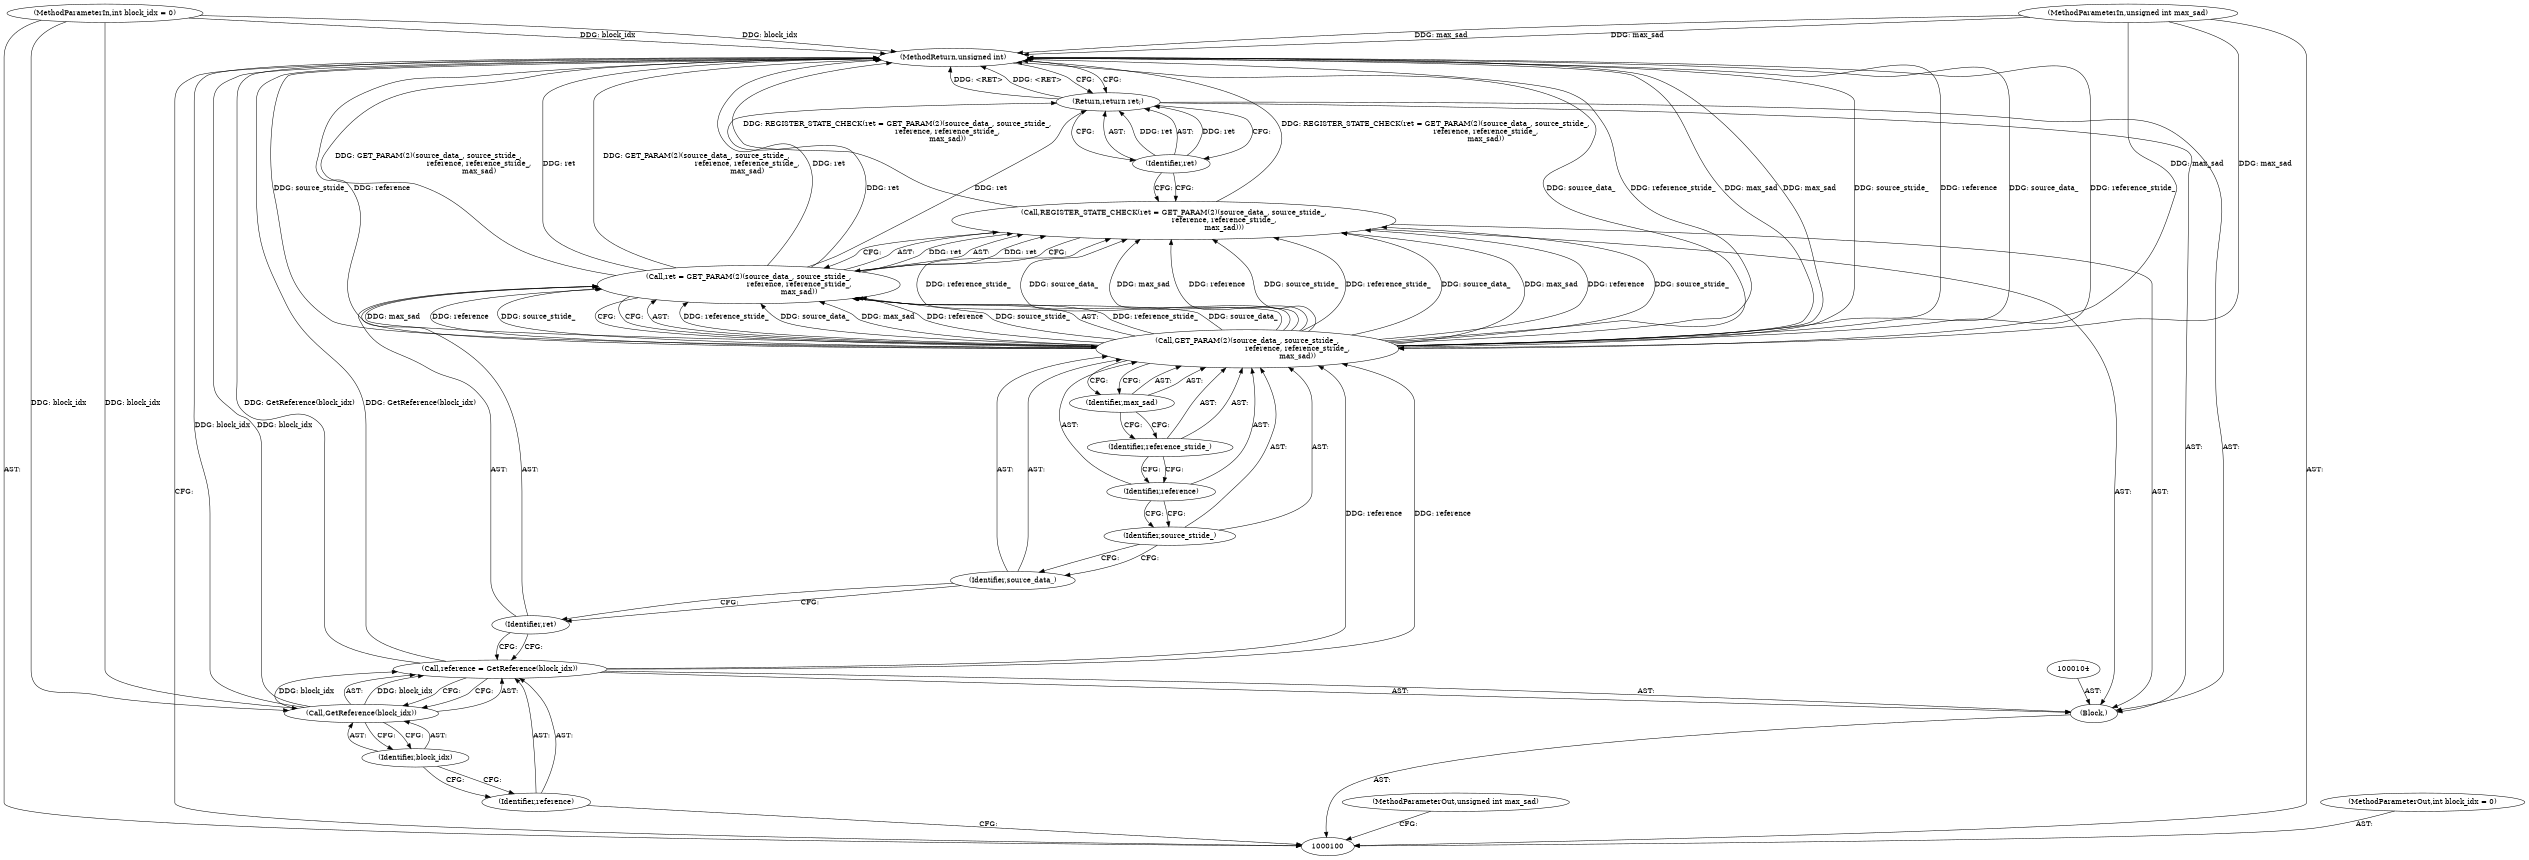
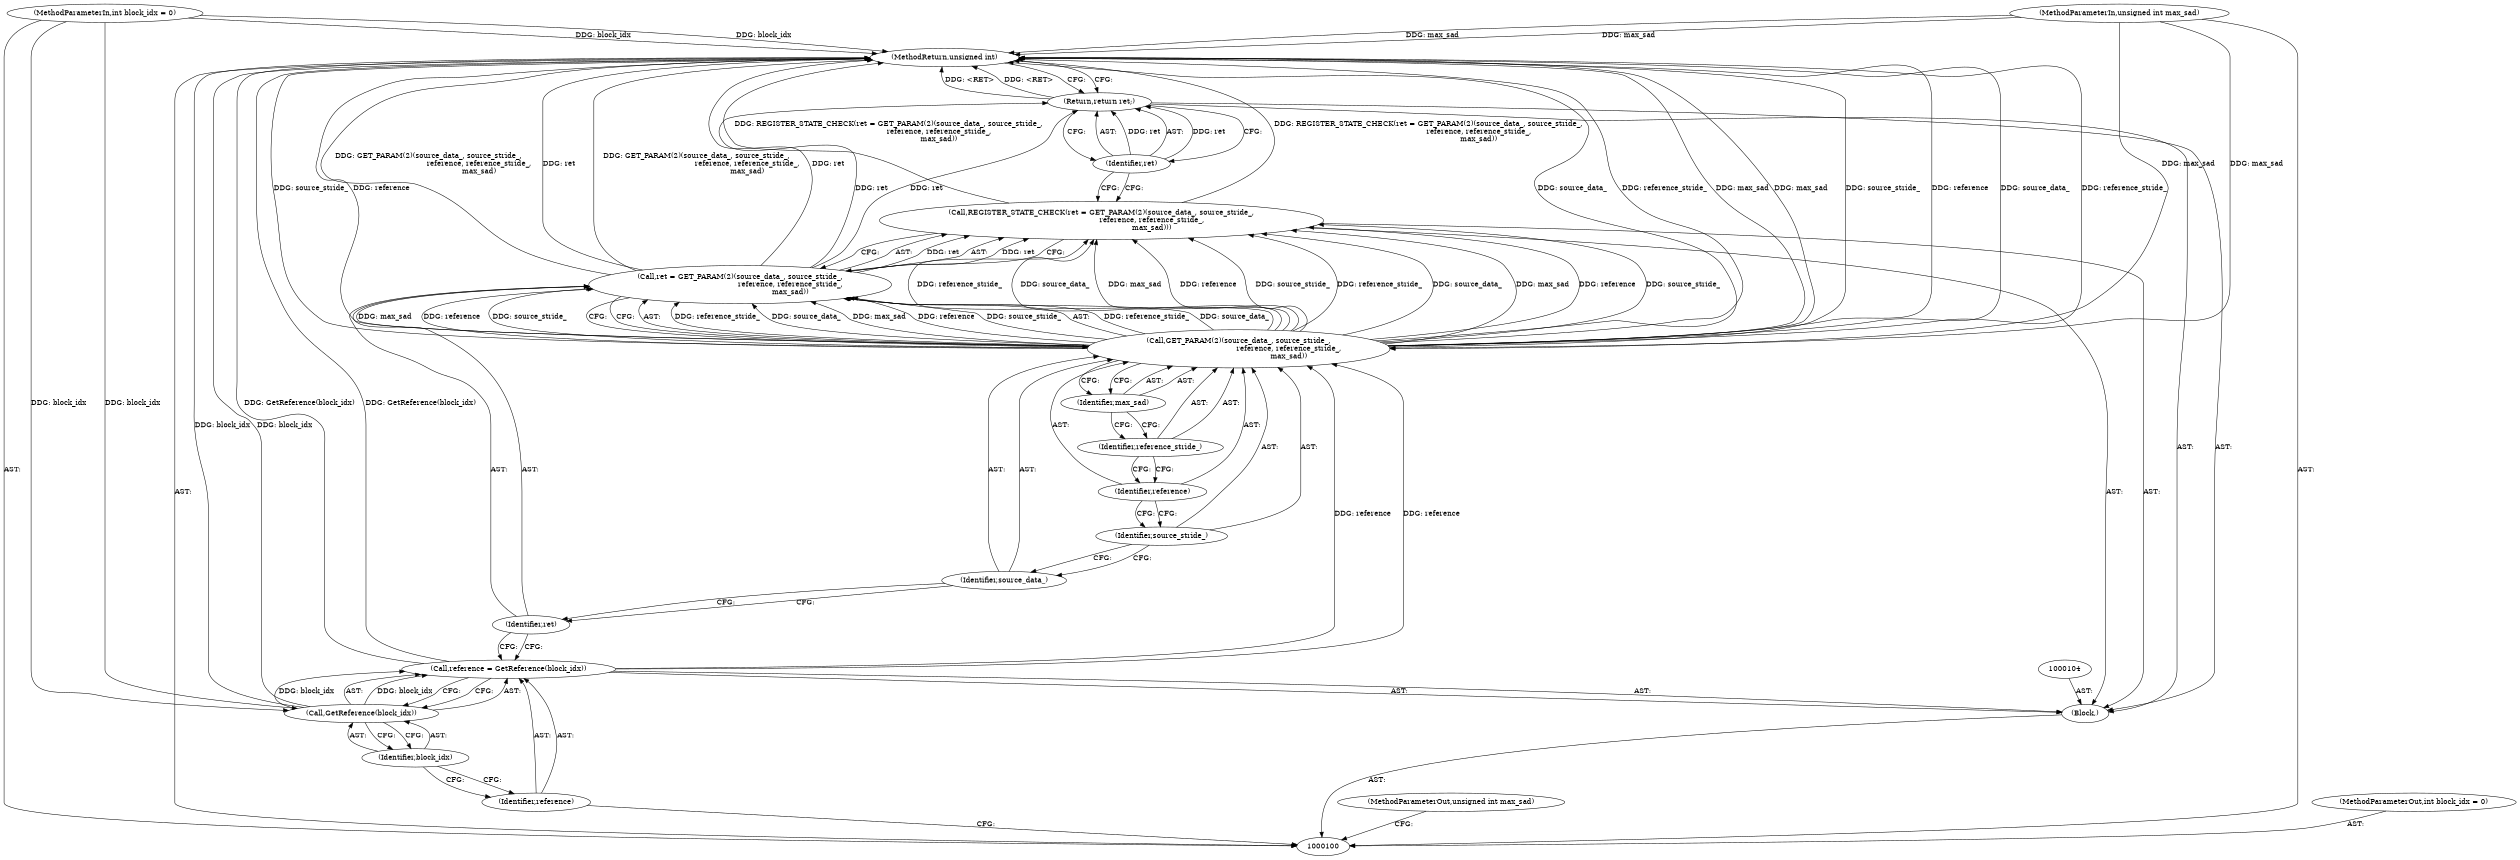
edge "(MethodReturn,unsigned int)" -> "1000100": label "CFG: " -> "AST: "
